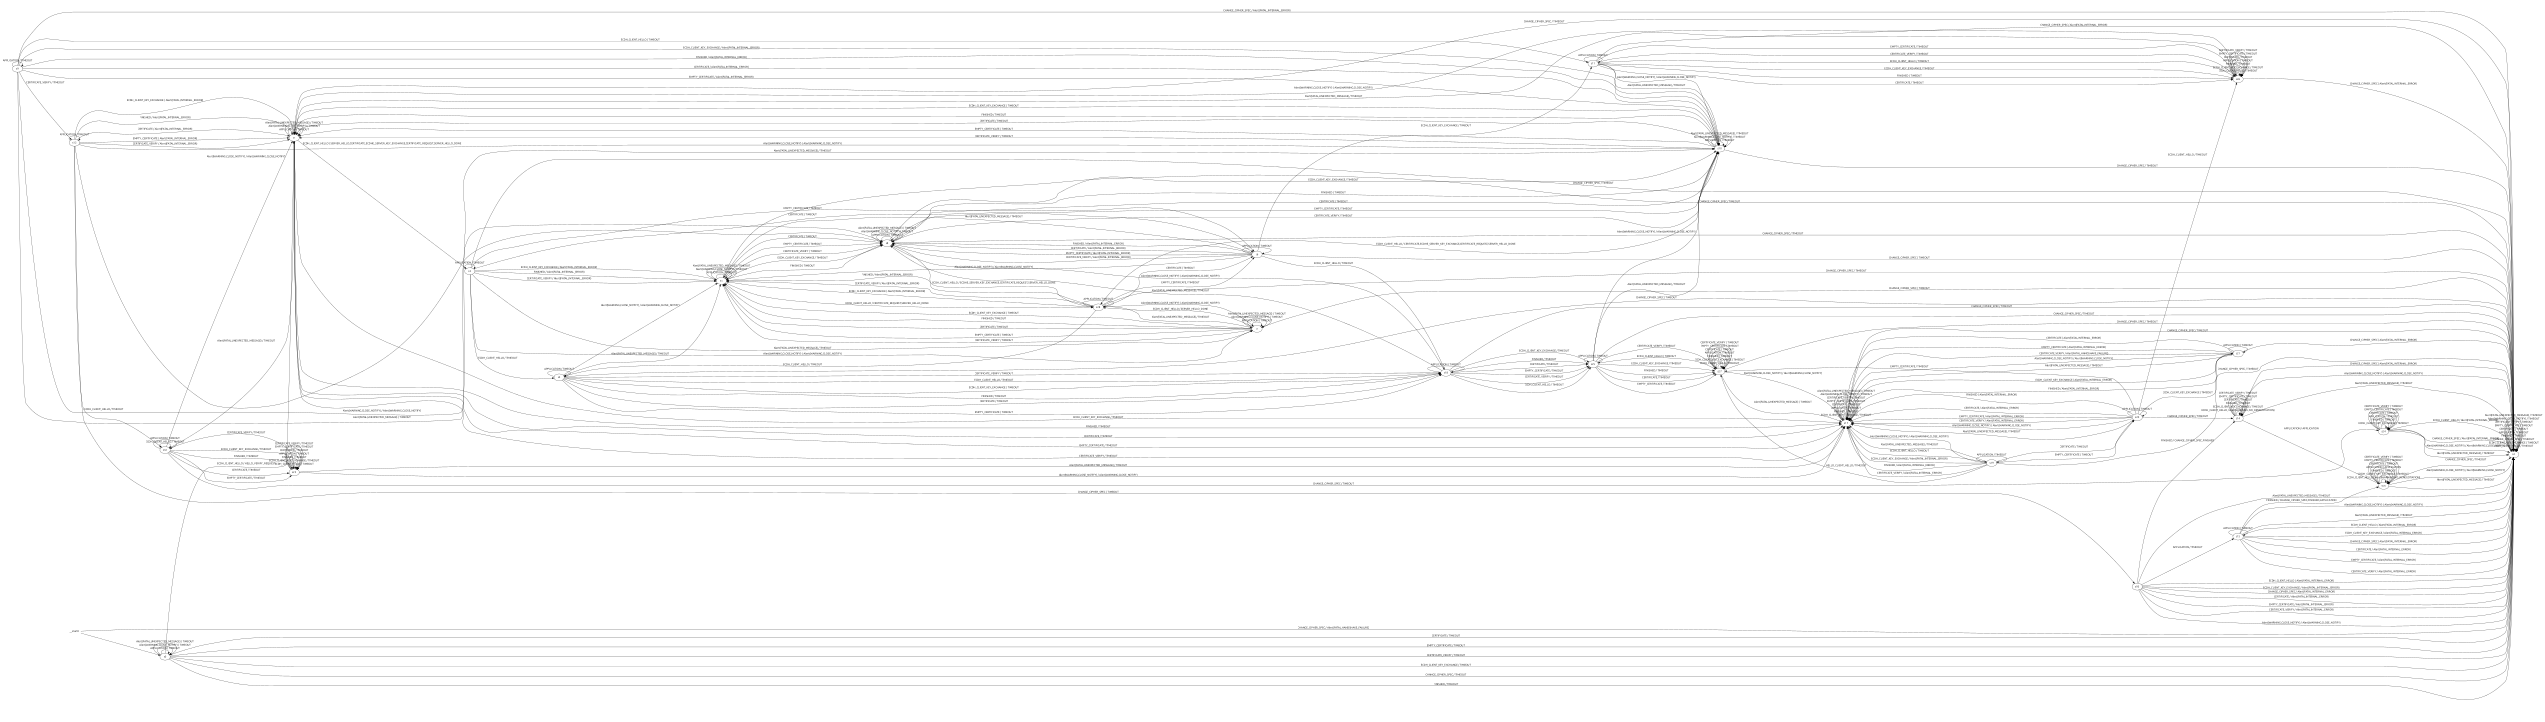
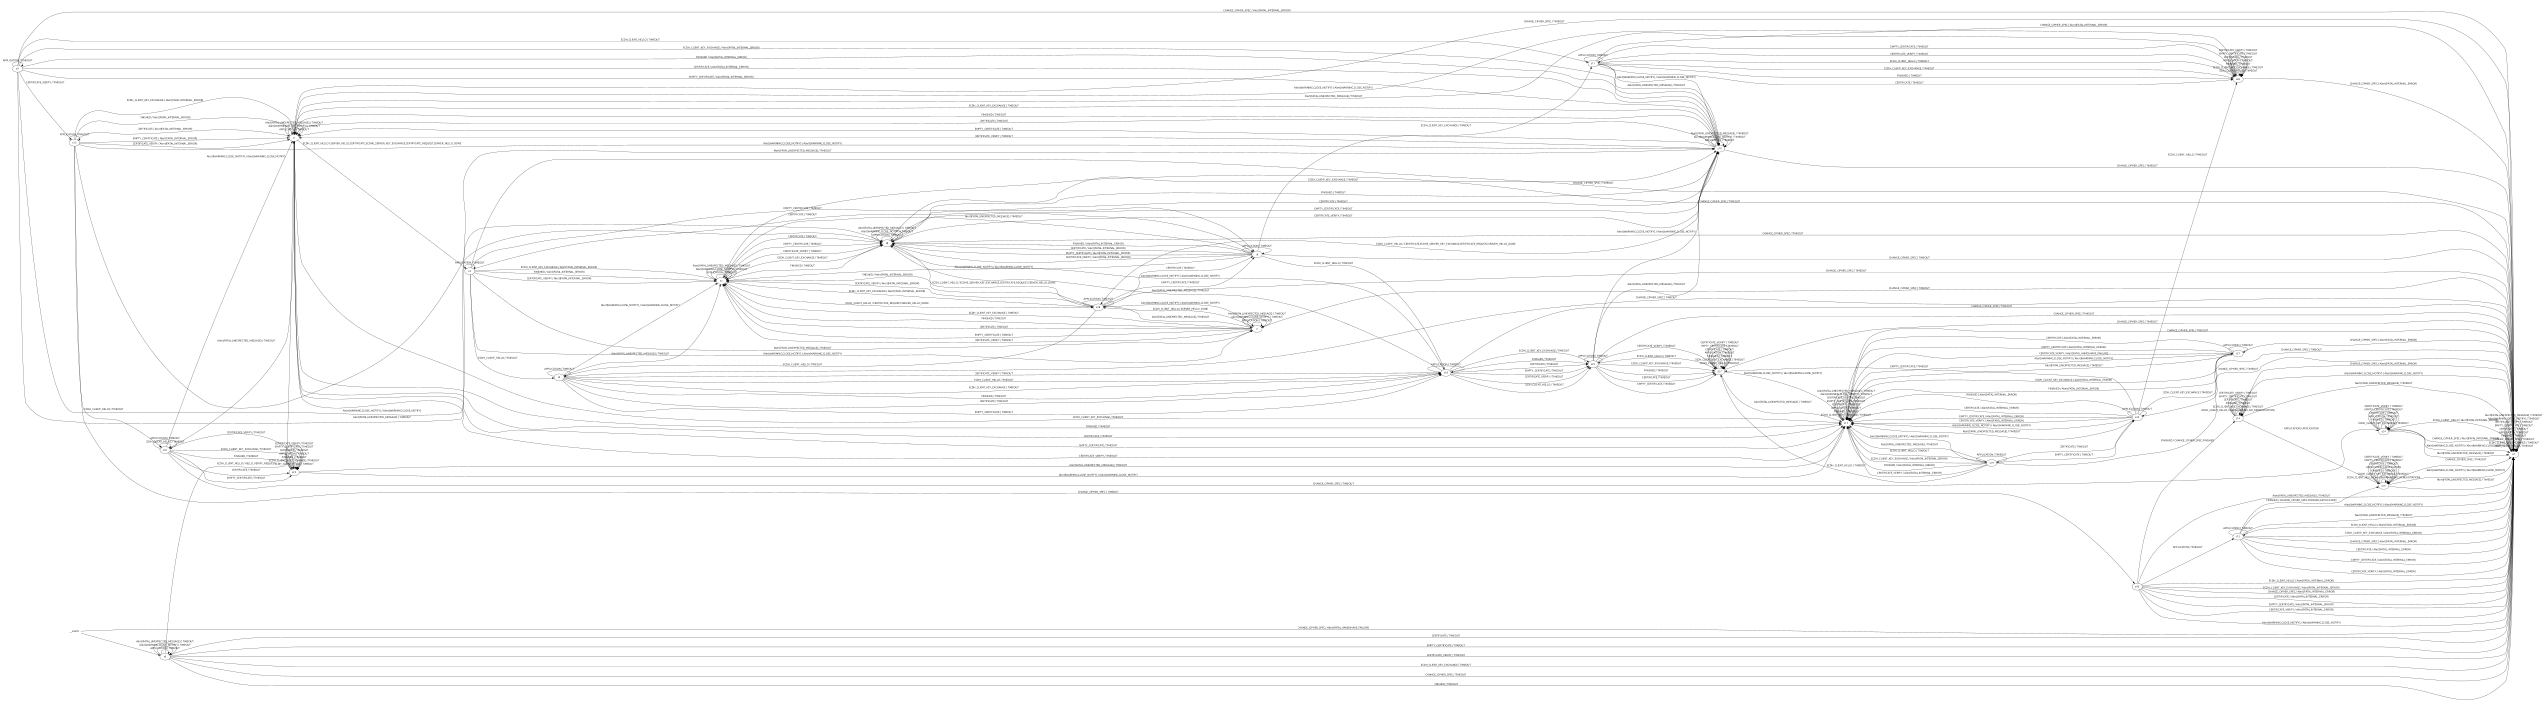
edge "s20" -> "s14": now "s20" -> "s2"
edge "s19" -> "s27": label "HELLO_CLIENT_HELLO / TIMEOUT" -> "ECDH_CLIENT_HELLO / TIMEOUT"
